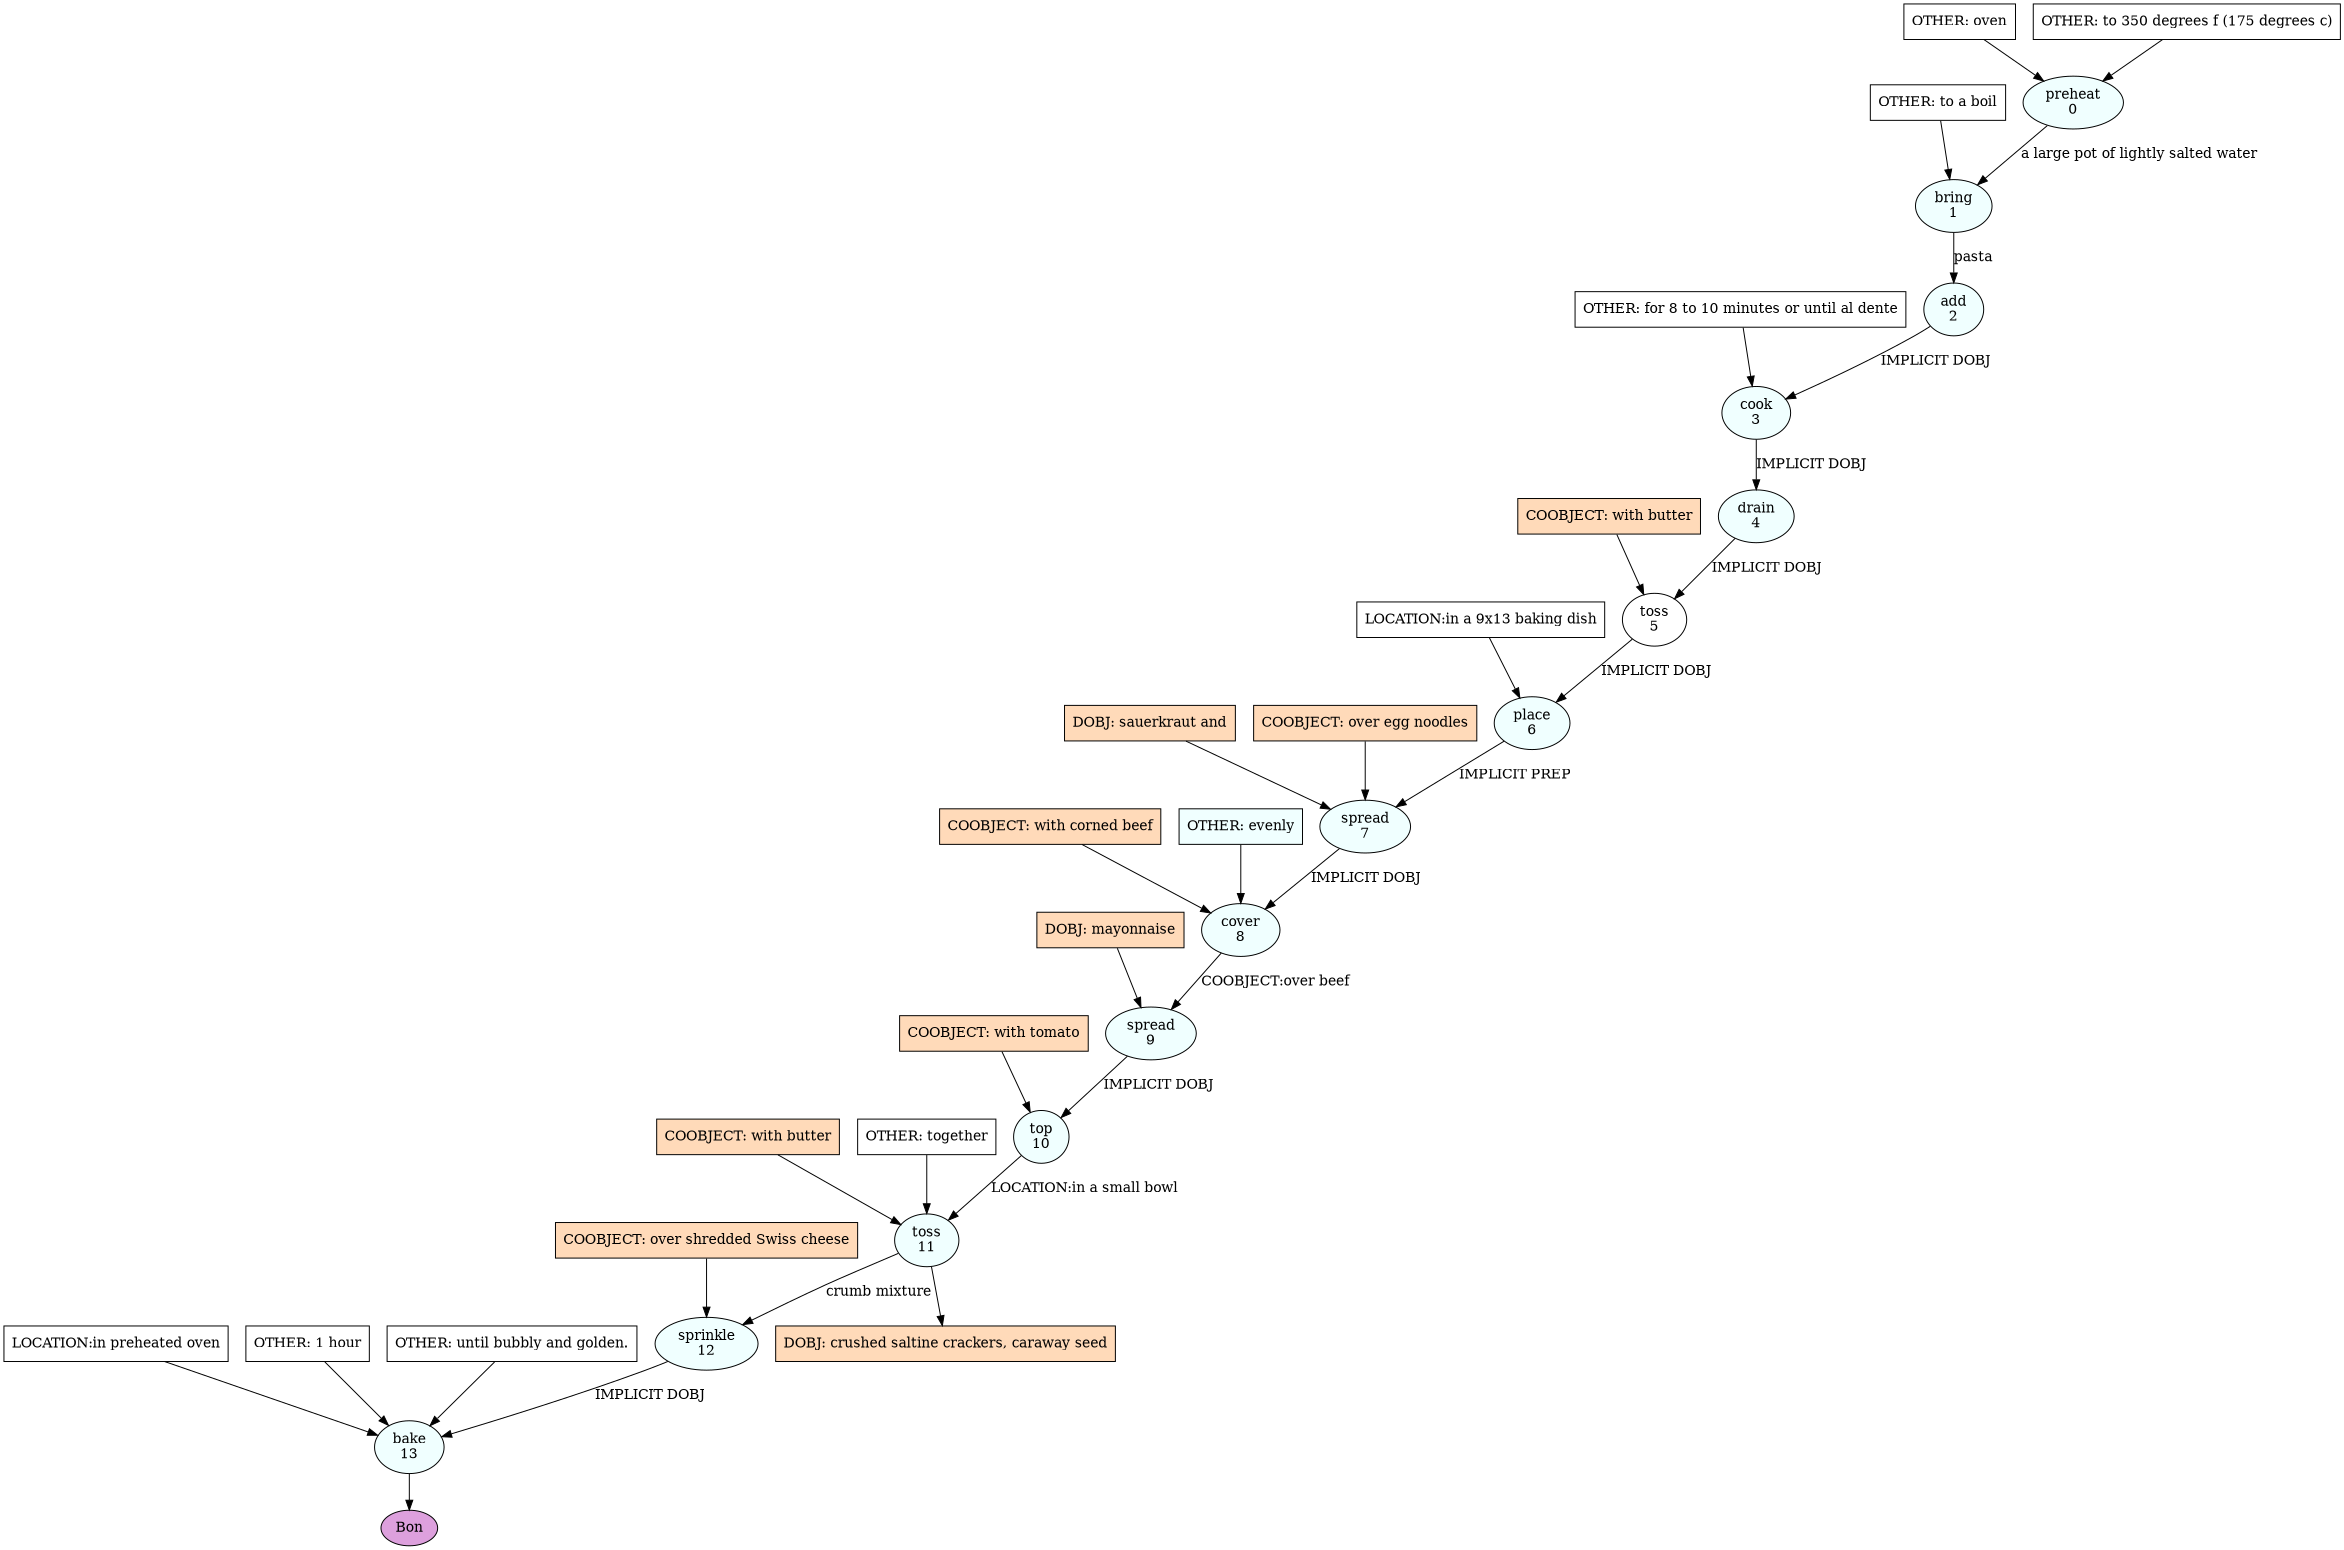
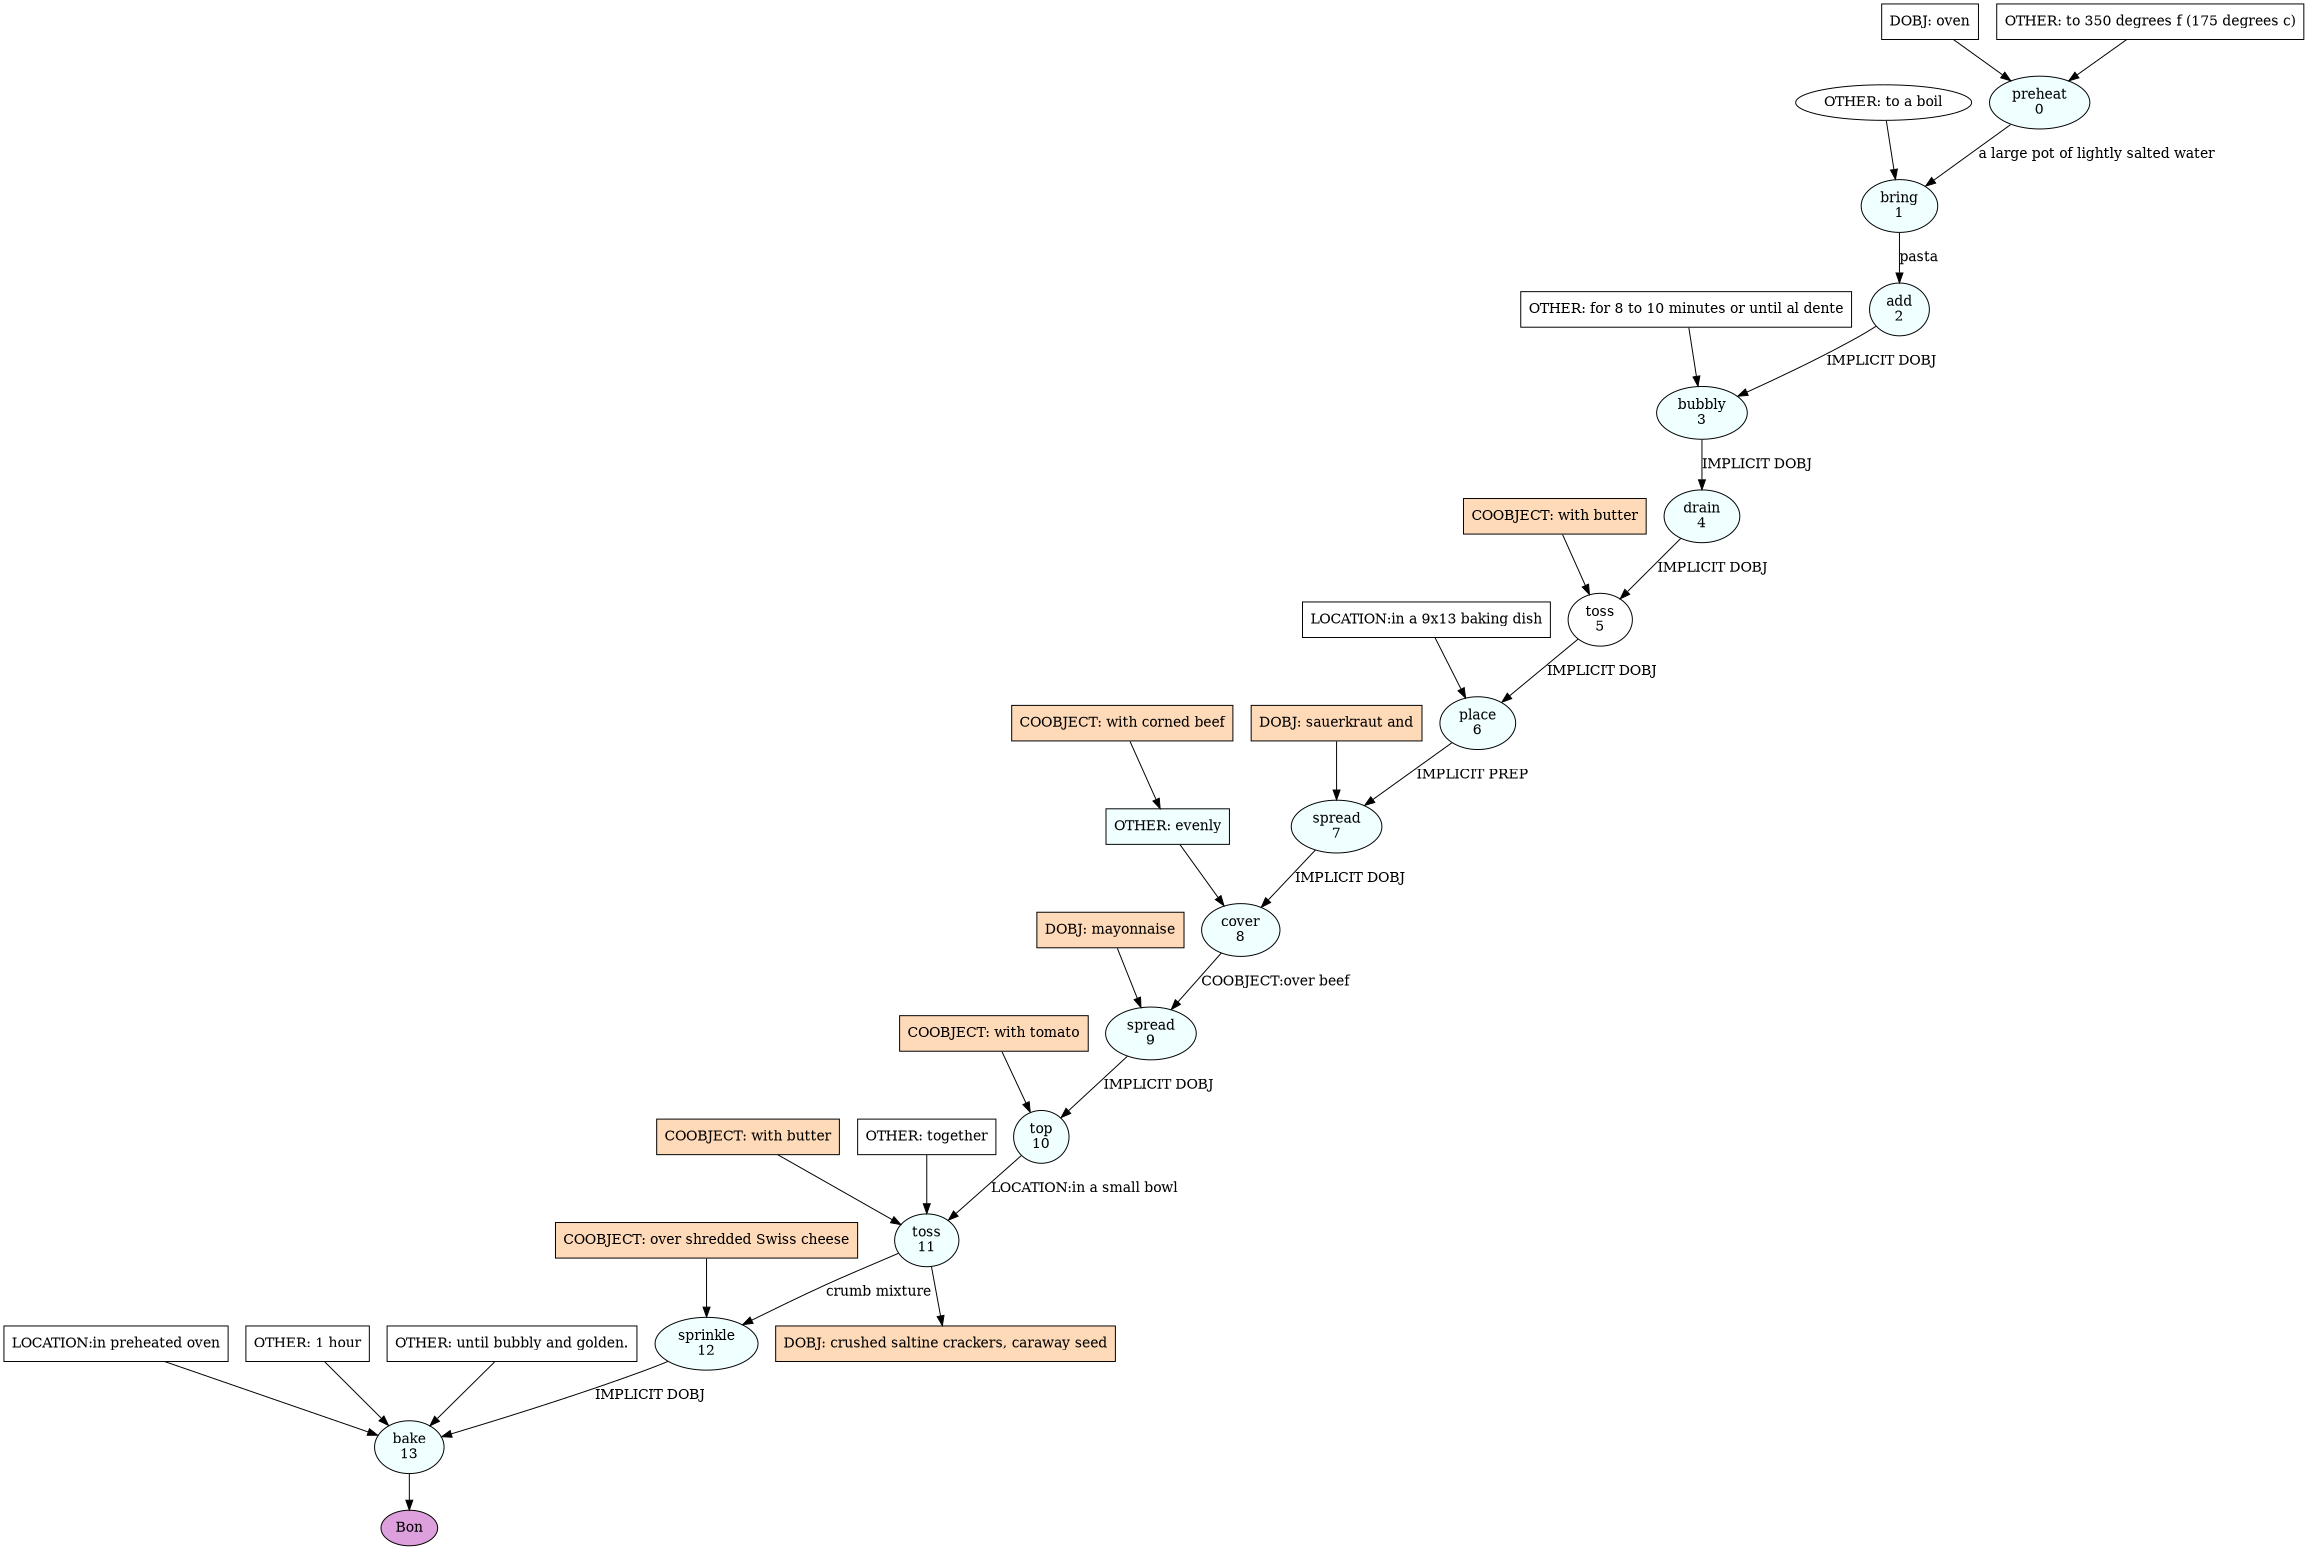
node "OTHER: oven": label "OTHER: oven" -> "DOBJ: oven"
node "OTHER: to a boil": shape box -> ellipse
node "cook 3": label "cook 3" -> "bubbly 3"
node "COOBJECT: over egg noodles": removed
edge "COOBJECT: with corned beef" -> "cover 8": now "COOBJECT: with corned beef" -> "OTHER: evenly"
